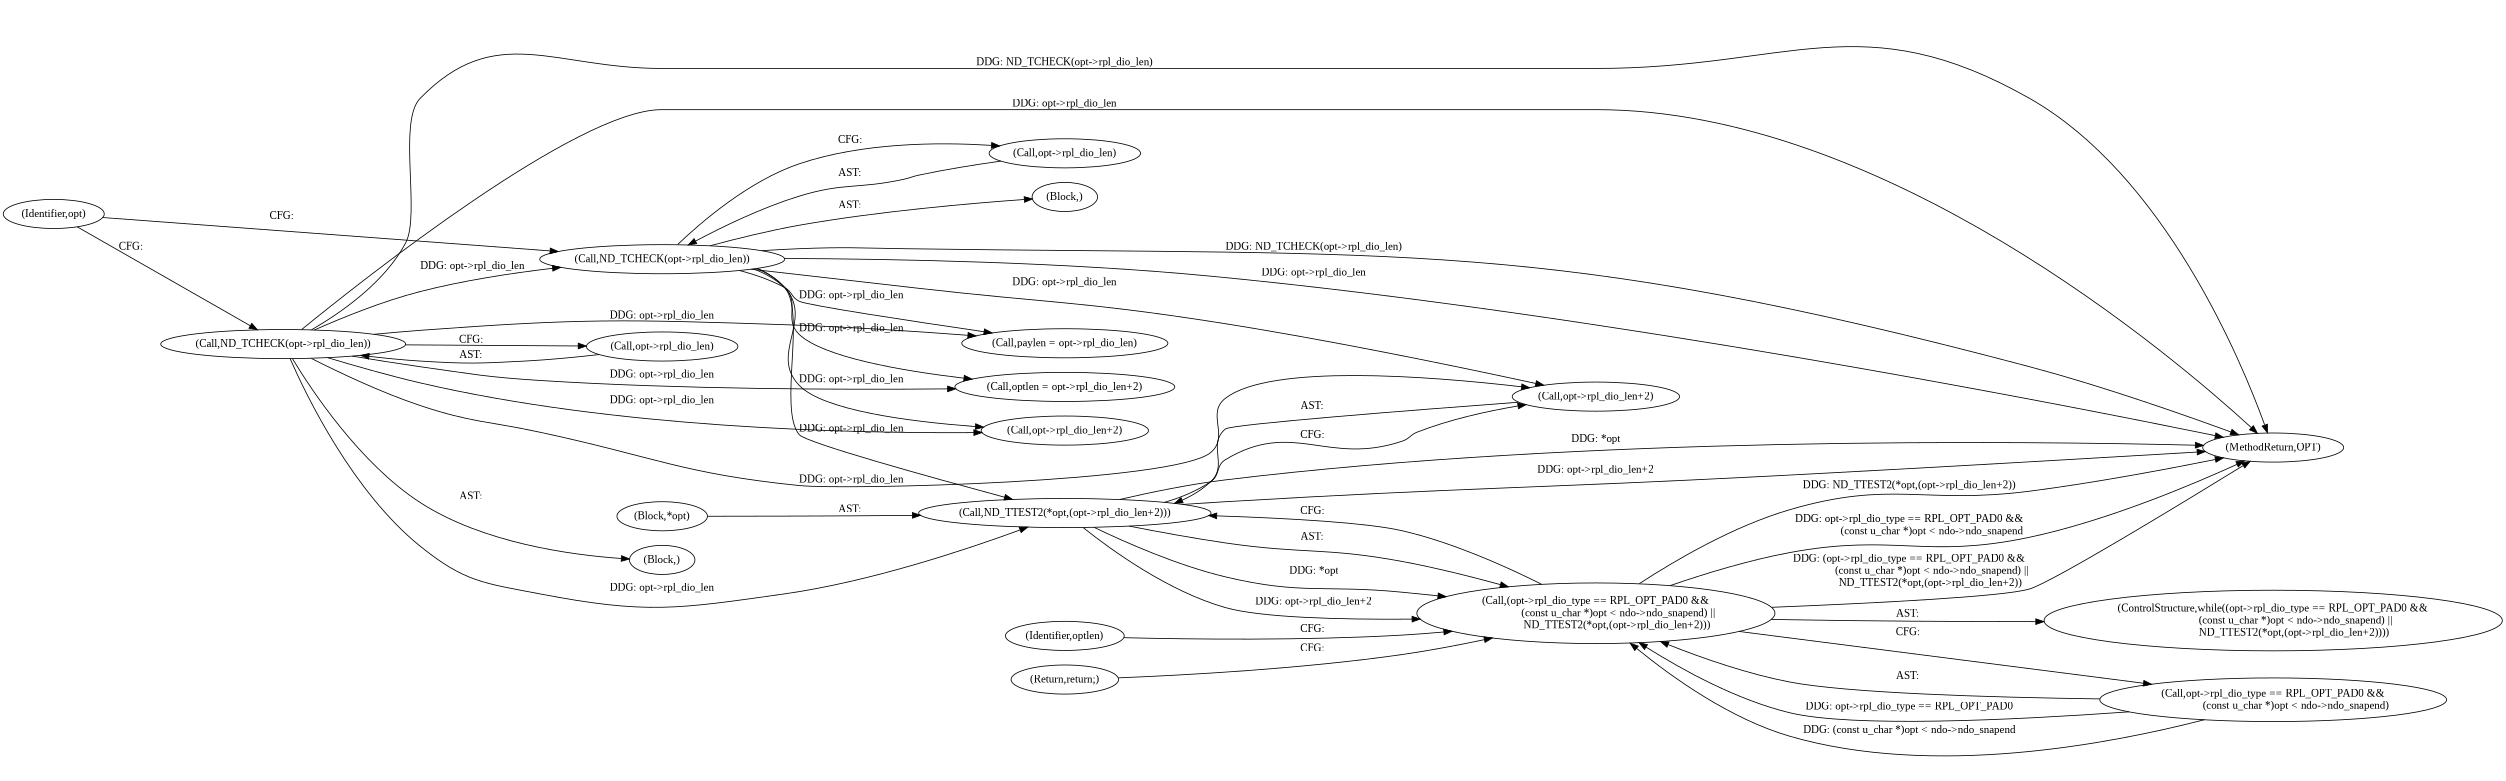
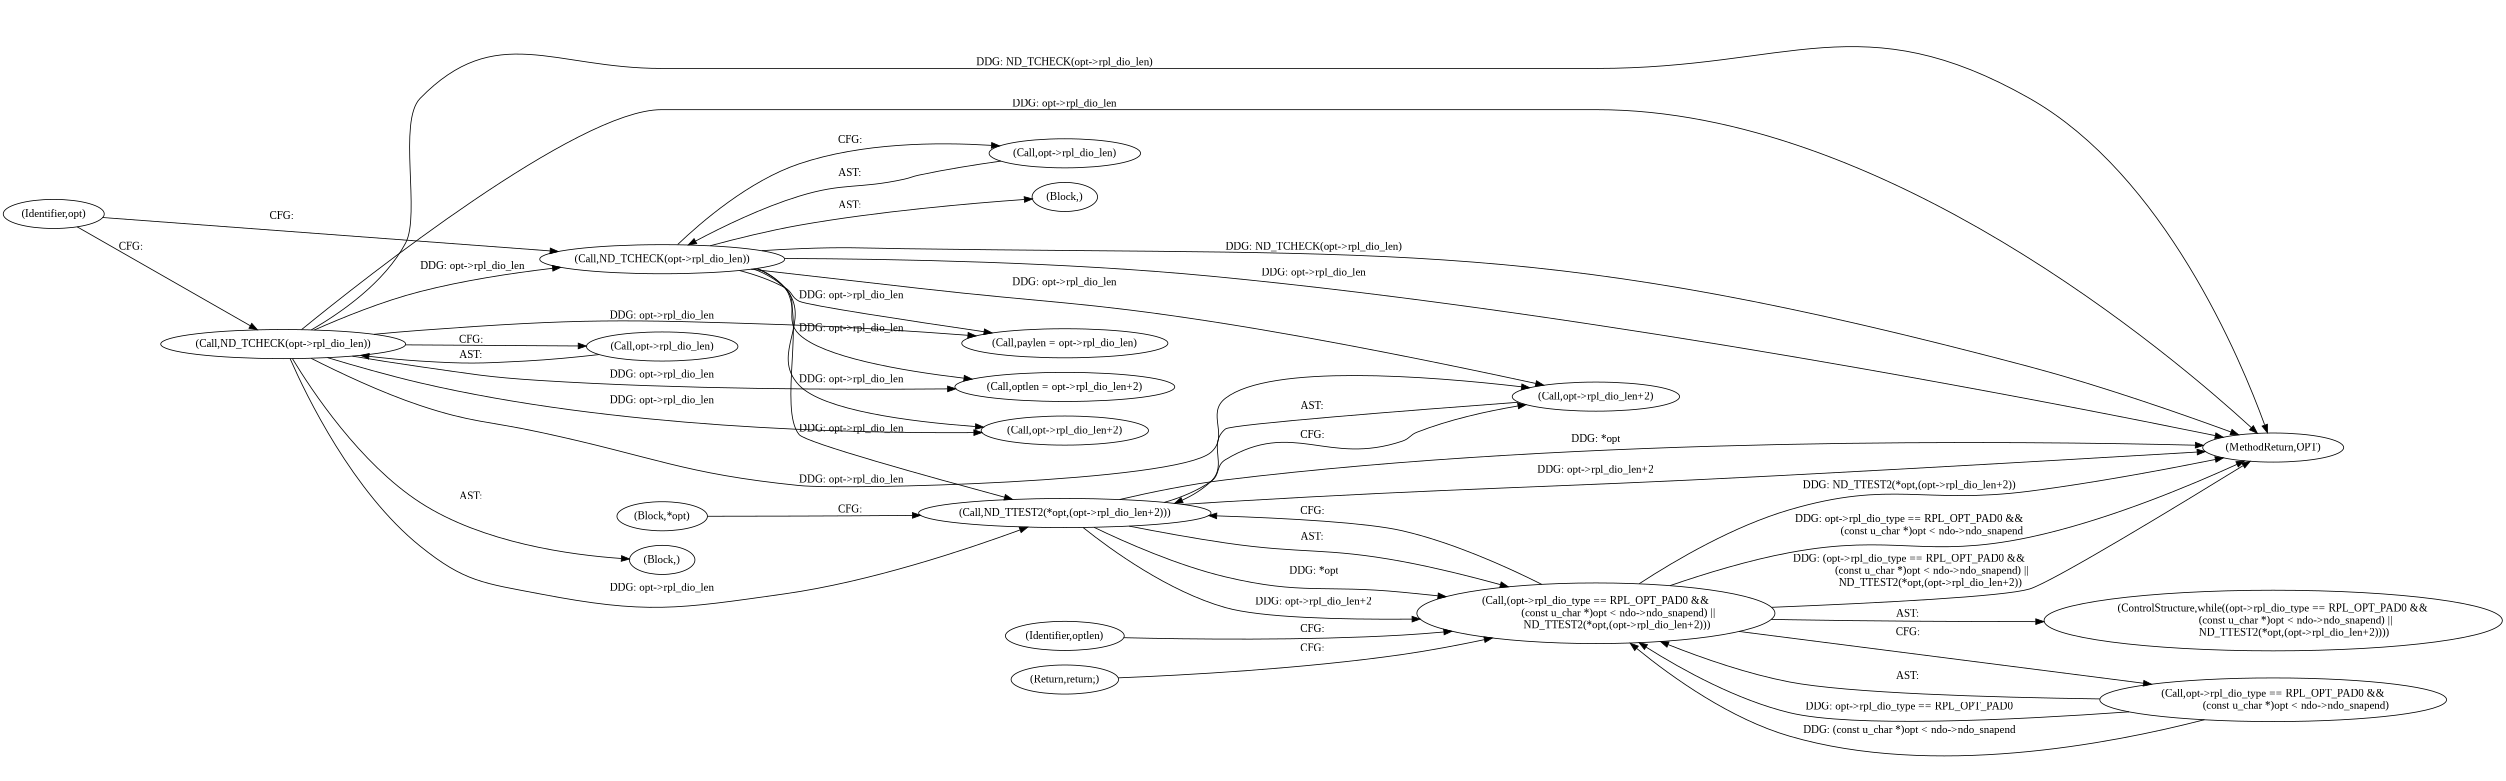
edge "(Block,*opt)" -> "(Call,ND_TTEST2(*opt,(opt->rpl_dio_len+2)))": label "AST: " -> "CFG: "
